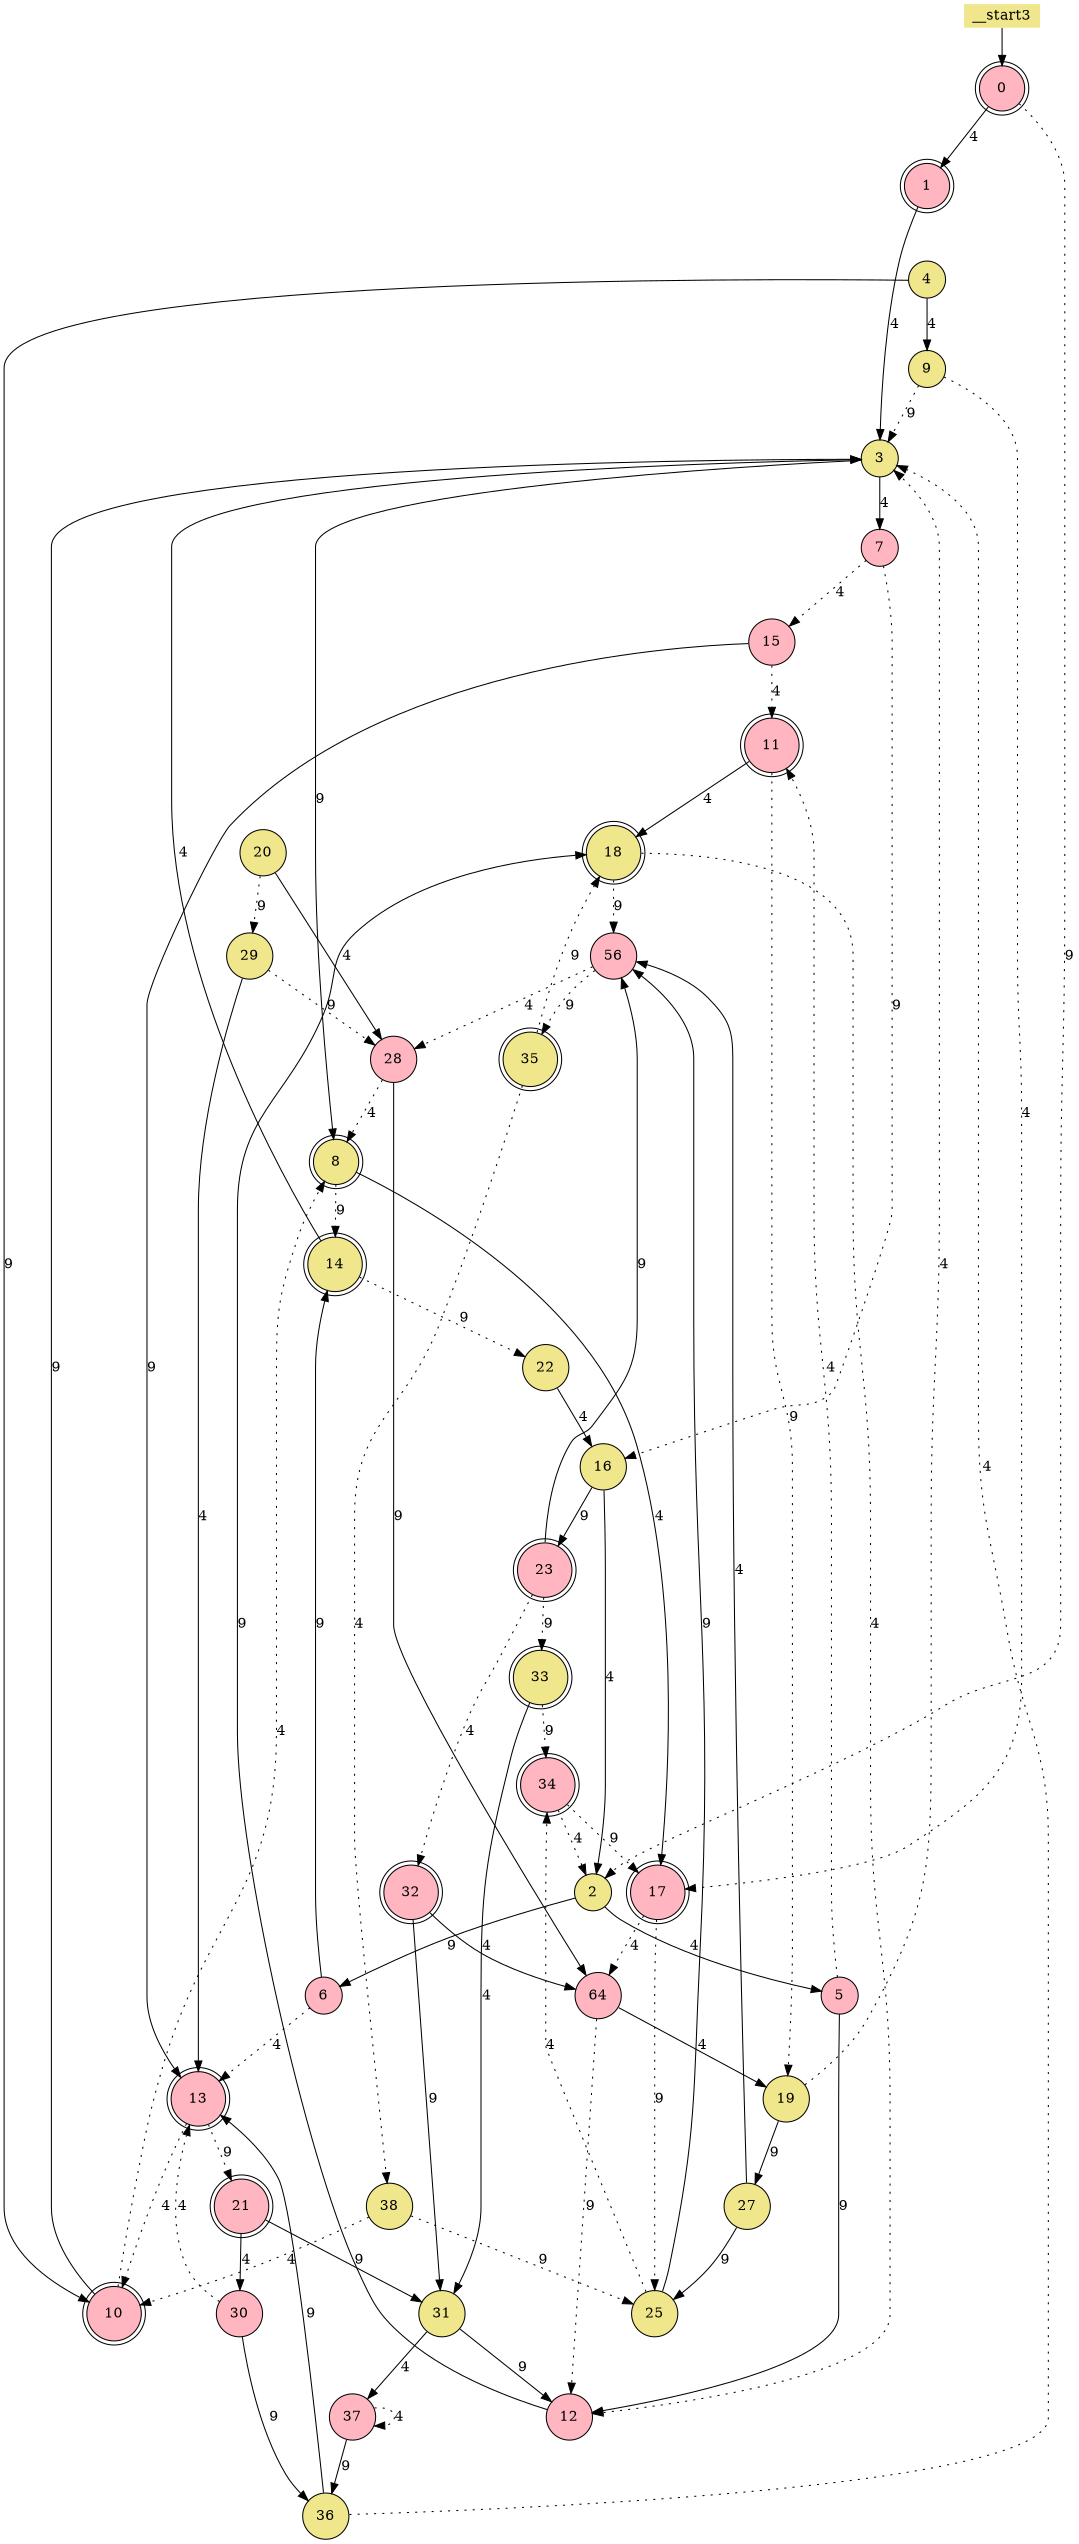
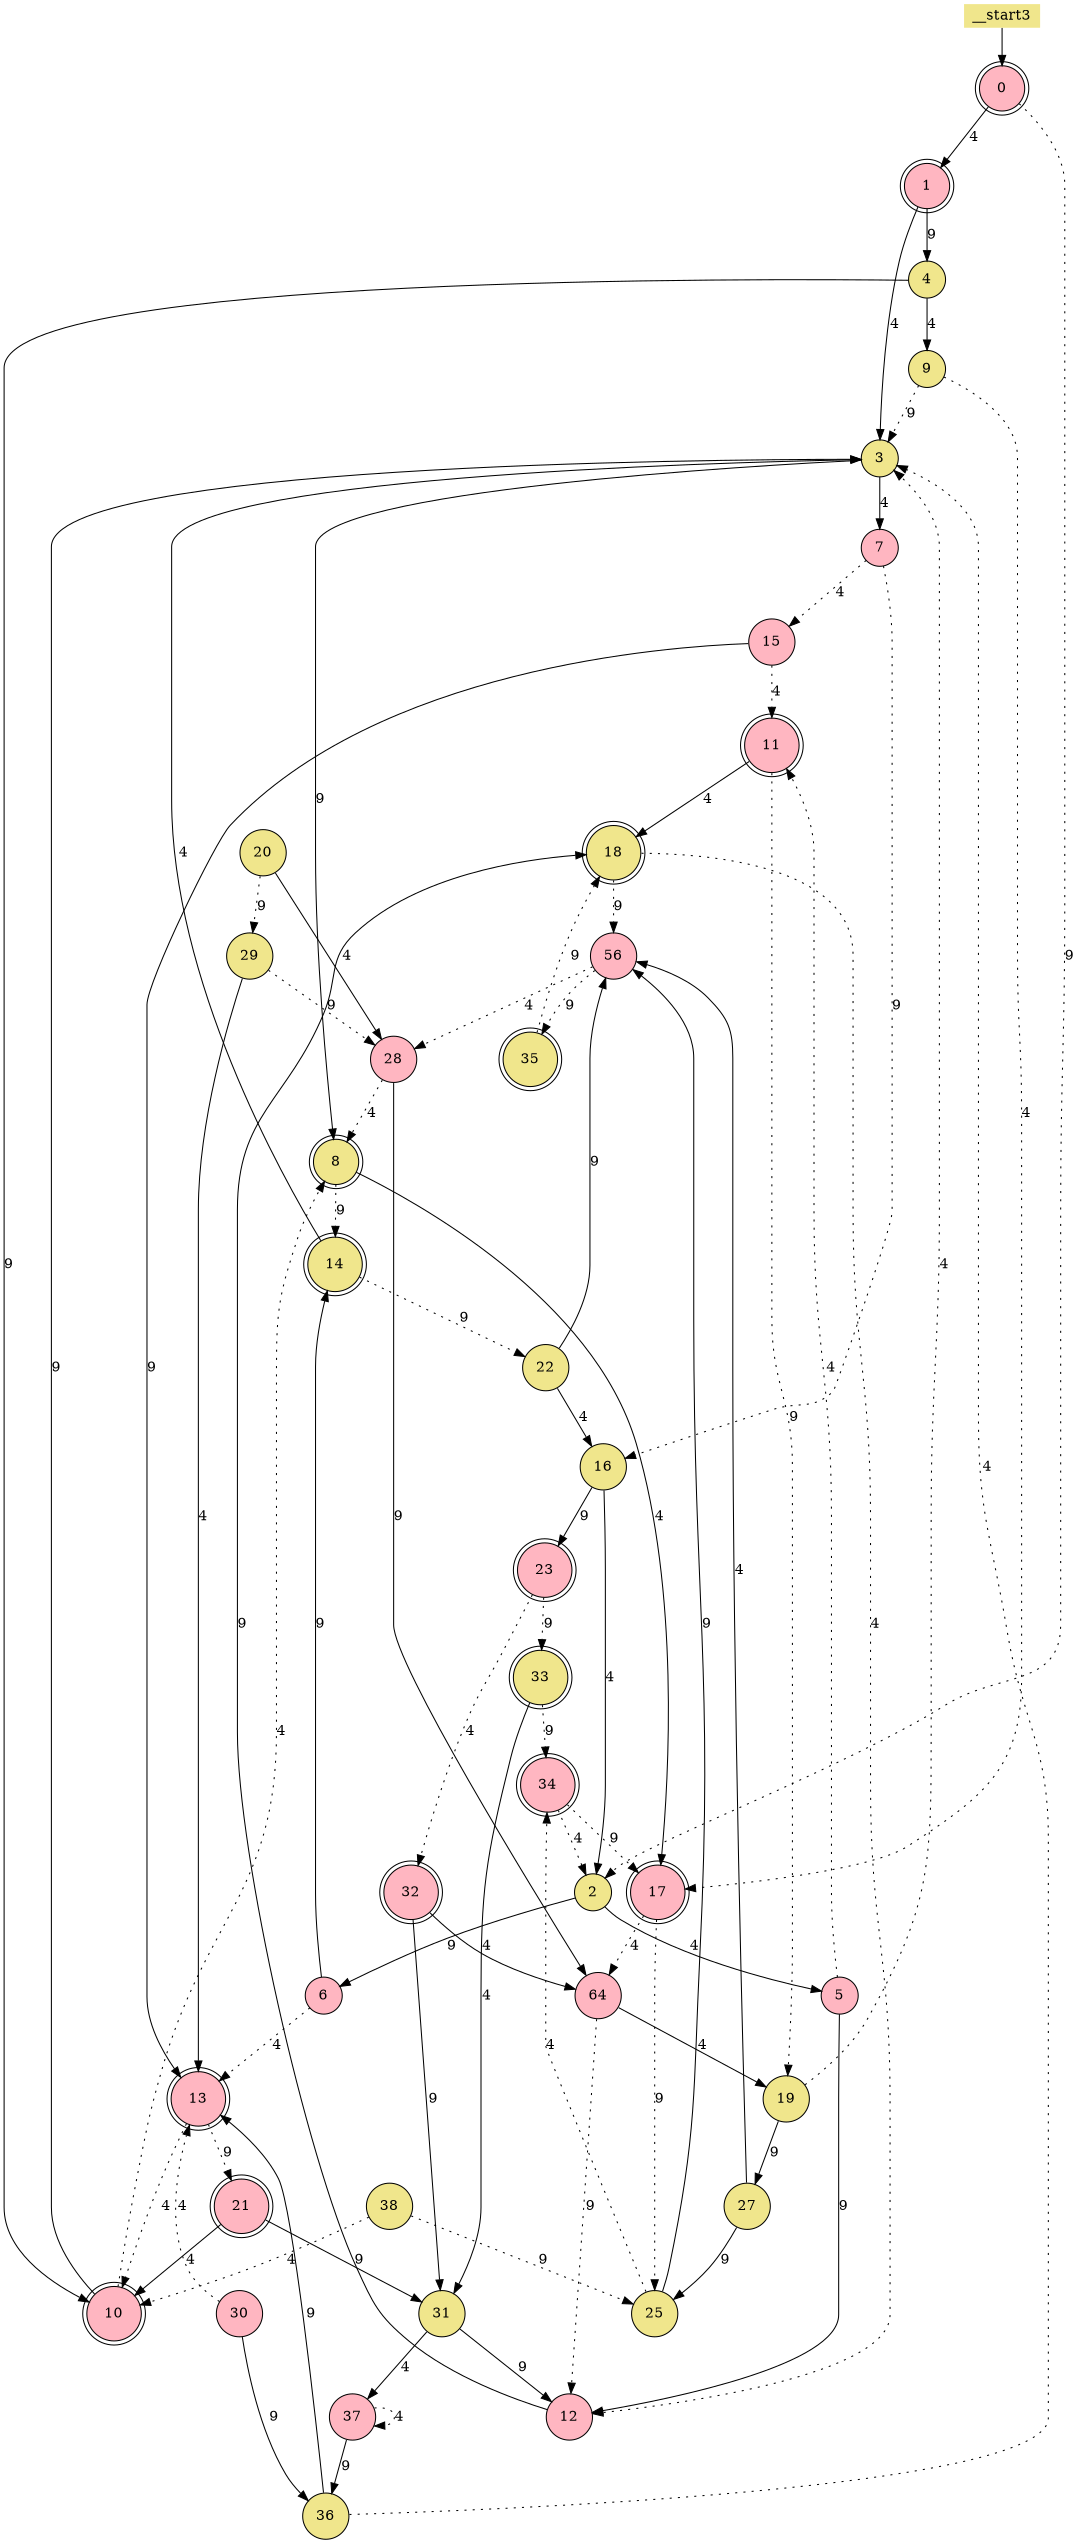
edge "1" -> "4": added, label "9"
edge "23" -> "56": now "22" -> "56"
edge "35" -> "38": removed, label "4"
edge "21" -> "30": now "21" -> "10"
